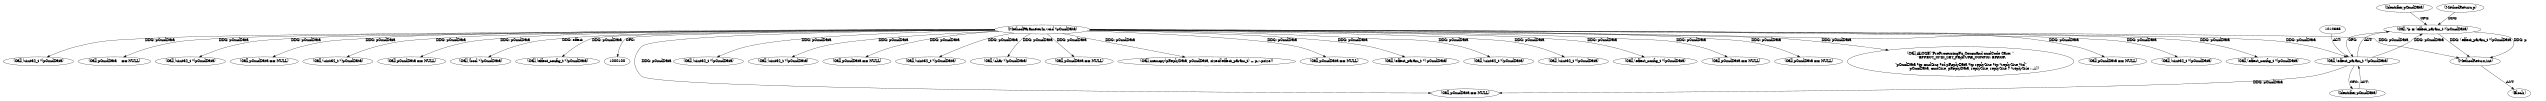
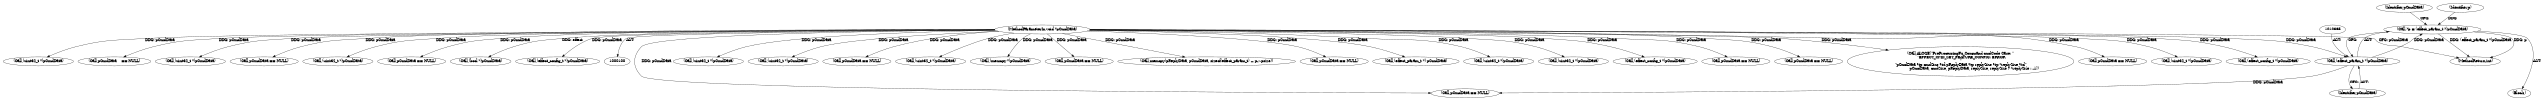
node "(MethodReturn,p)": label "(MethodReturn,p)" -> "(Identifier,p)"
edge "(MethodParameterIn,void *pCmdData)" -> "1000100": label "CFG: " -> "AST: "
edge "(MethodParameterIn,void *pCmdData)" -> "(MethodReturn,int)": label "DDG: pCmdData" -> "CFG: pCmdData"
node "(Call,(char *)pCmdData)": label "(Call,(char *)pCmdData)" -> "(Call,(memcpy *)pCmdData)"
edge "(MethodReturn,int)" -> "(Block,)": now "(Call,*p = (effect_param_t *)pCmdData)" -> "(Block,)"
